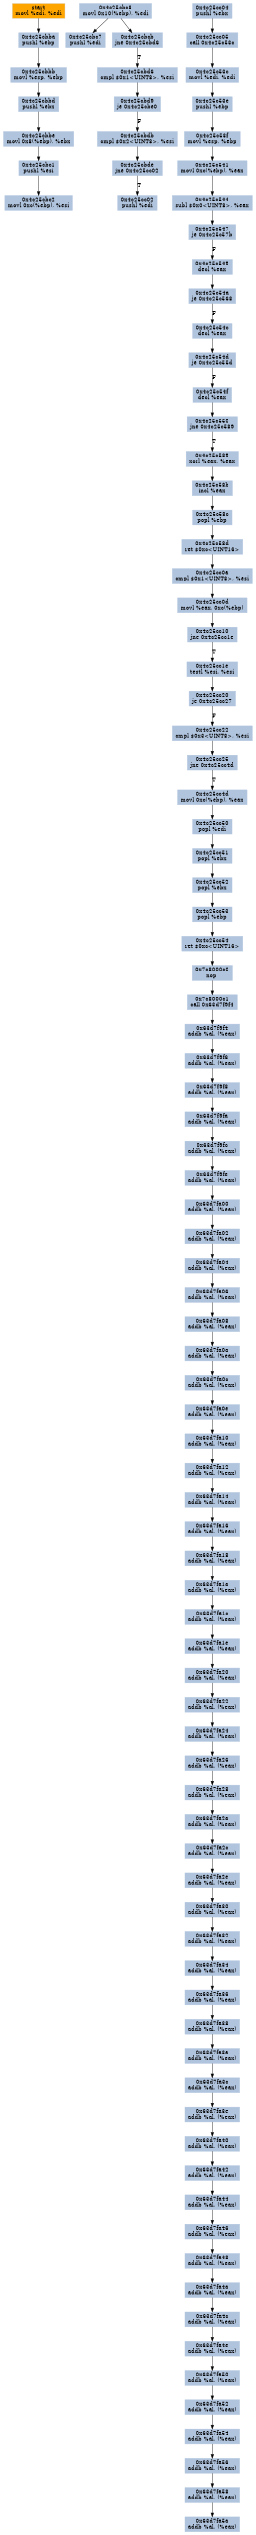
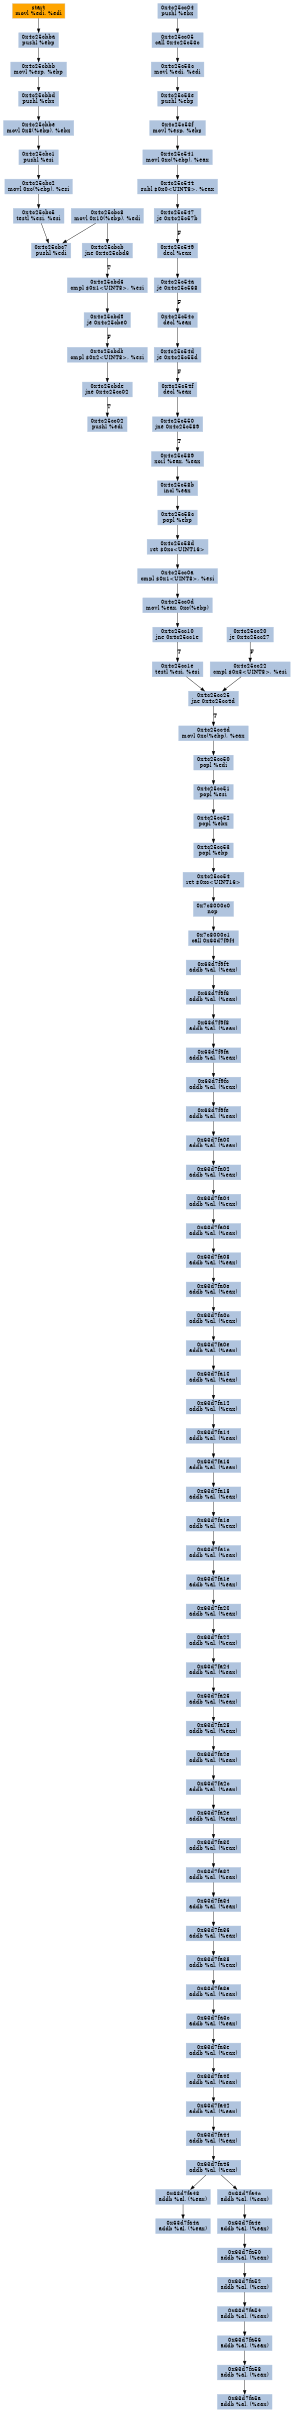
node "0x4c25cbc5 testl %esi, %esi": added
edge "0x4c25cc1e testl %esi, %esi" -> "0x4c25cc20 je 0x4c25cc27": now "0x4c25cc1e testl %esi, %esi" -> "0x4c25cc25 jne 0x4c25cc4d"
node "0x4c25cc51 popl %ebx": label "0x4c25cc51 popl %ebx" -> "0x4c25cc51 popl %esi"
edge "0x63d7fa4a addb %al, (%eax)" -> "0x63d7fa4c addb %al, (%eax)": now "0x63d7fa46 addb %al, (%eax)" -> "0x63d7fa4c addb %al, (%eax)"
